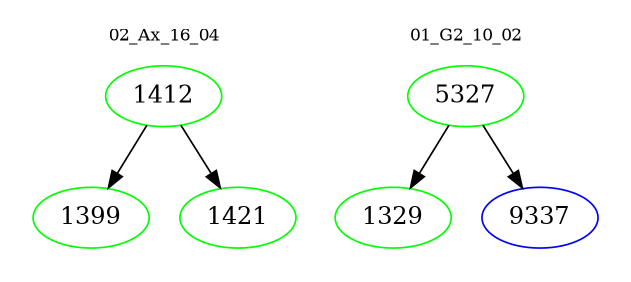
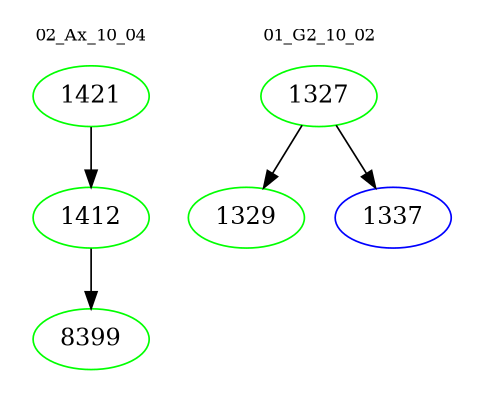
cluster "02_Ax_16_04": label "02_Ax_16_04" -> "02_Ax_10_04"
node "5327": label "5327" -> "1327"
edge "1412" -> "1421": reversed
node "1399": label "1399" -> "8399"
node "9337": label "9337" -> "1337"
